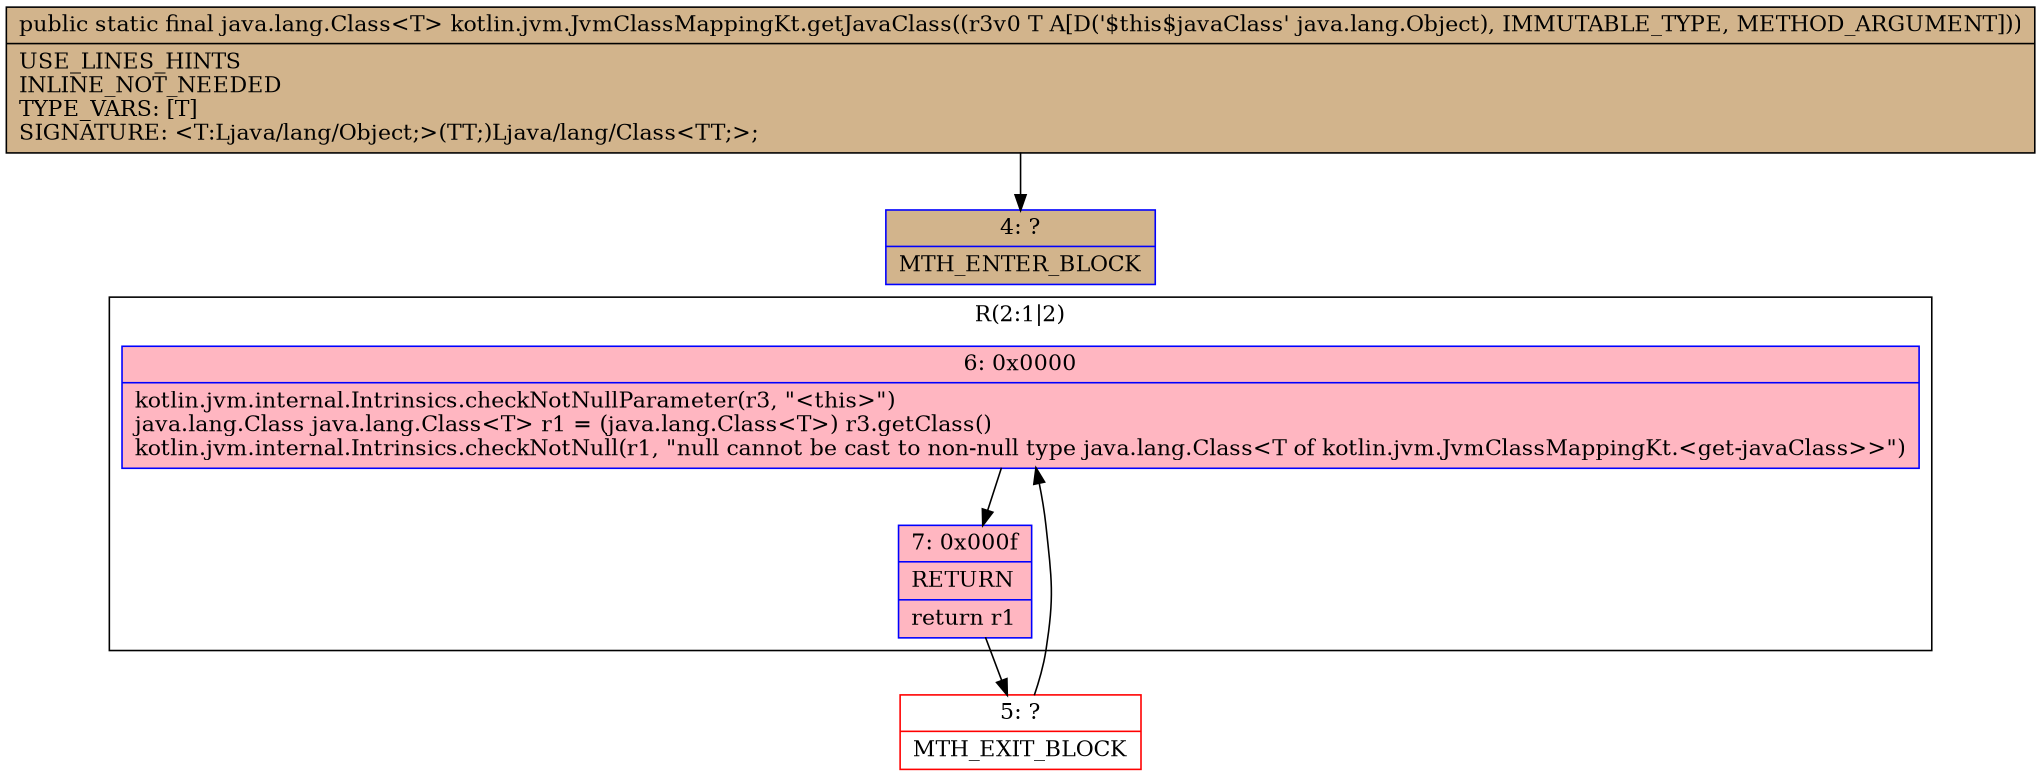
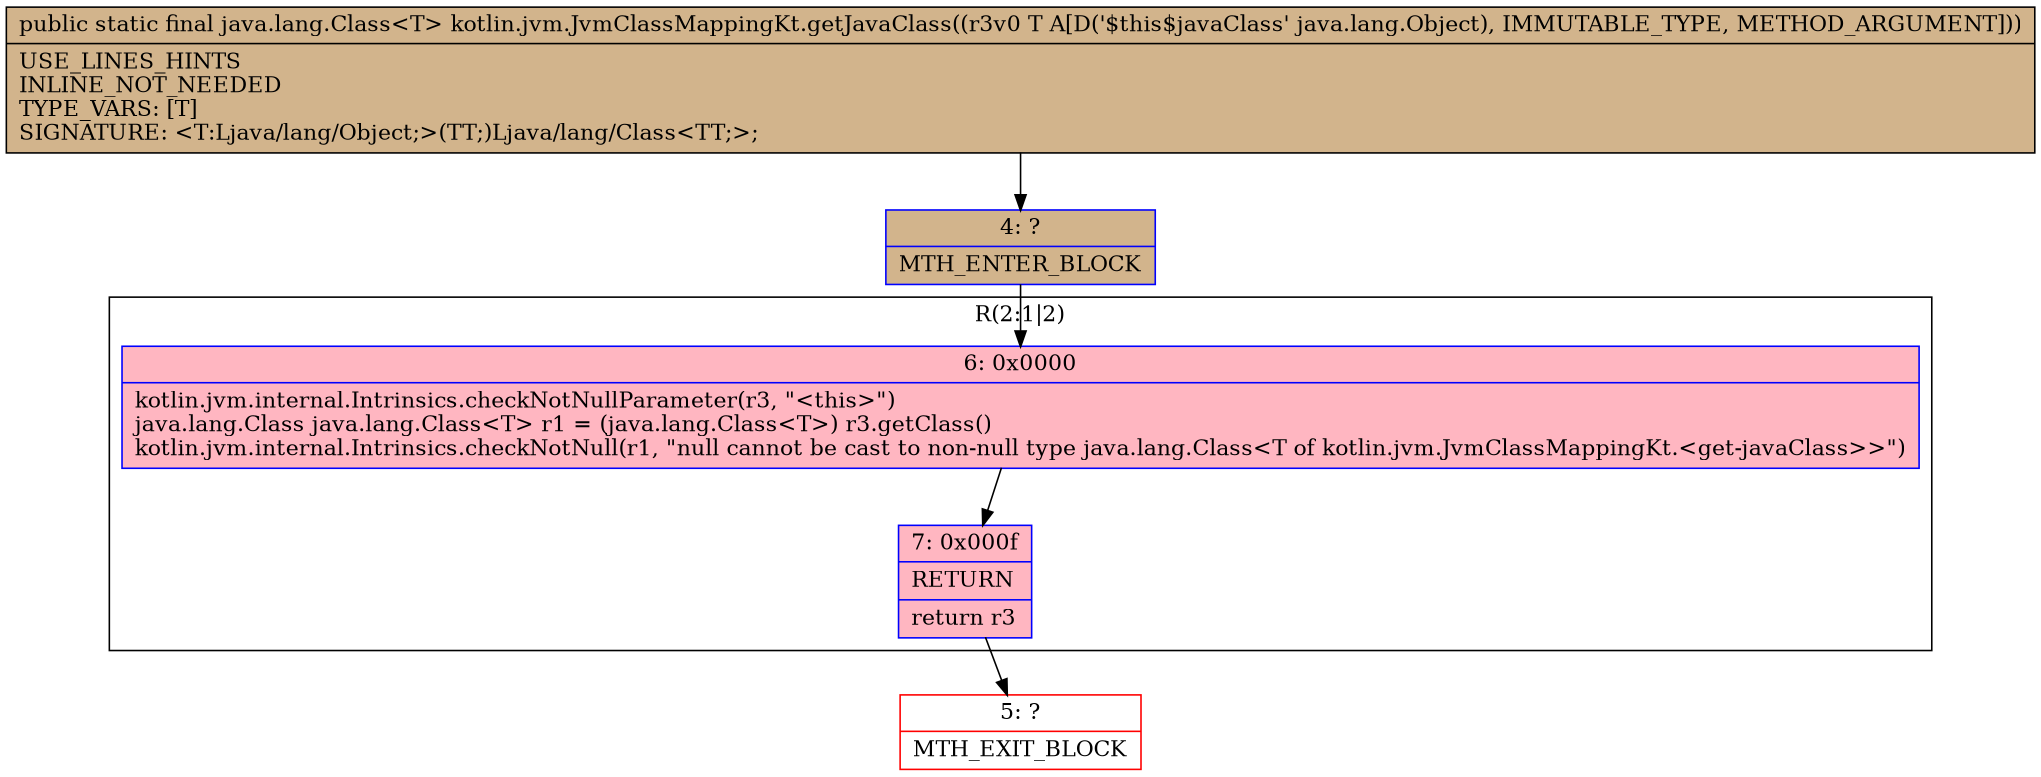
edge "5: ?" -> "6: 0x0000": now "4: ?" -> "6: 0x0000"
node "7: 0x000f": text "return r1" -> "return r3"
